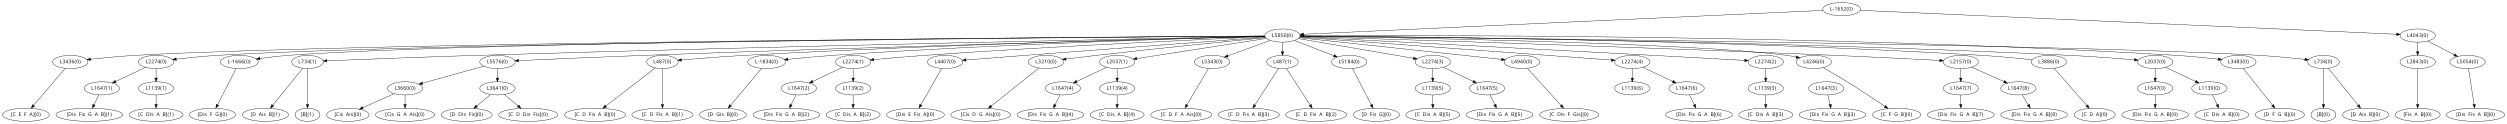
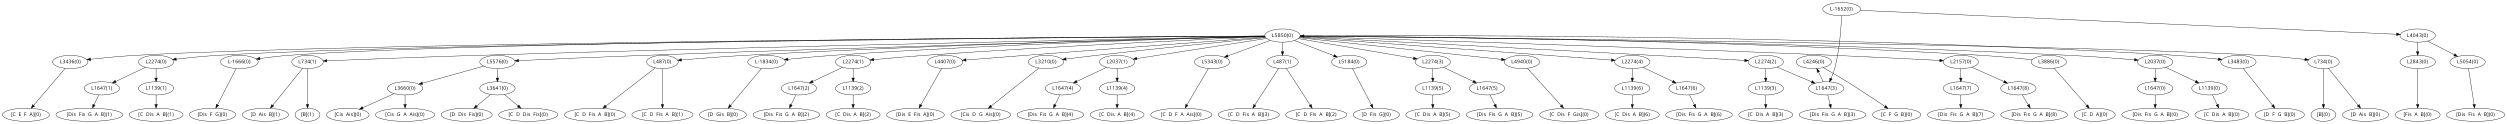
edge "L-1652(0)" -> "L5850(0)": now "L-1652(0)" -> "L1647(3)"
edge "L5850(0)" -> "L4246(0)": now "L1647(3)" -> "L4246(0)"
edge "L2274(2)" -> "L1647(3)": added
node "[C  Dis  A  B](6)": added
